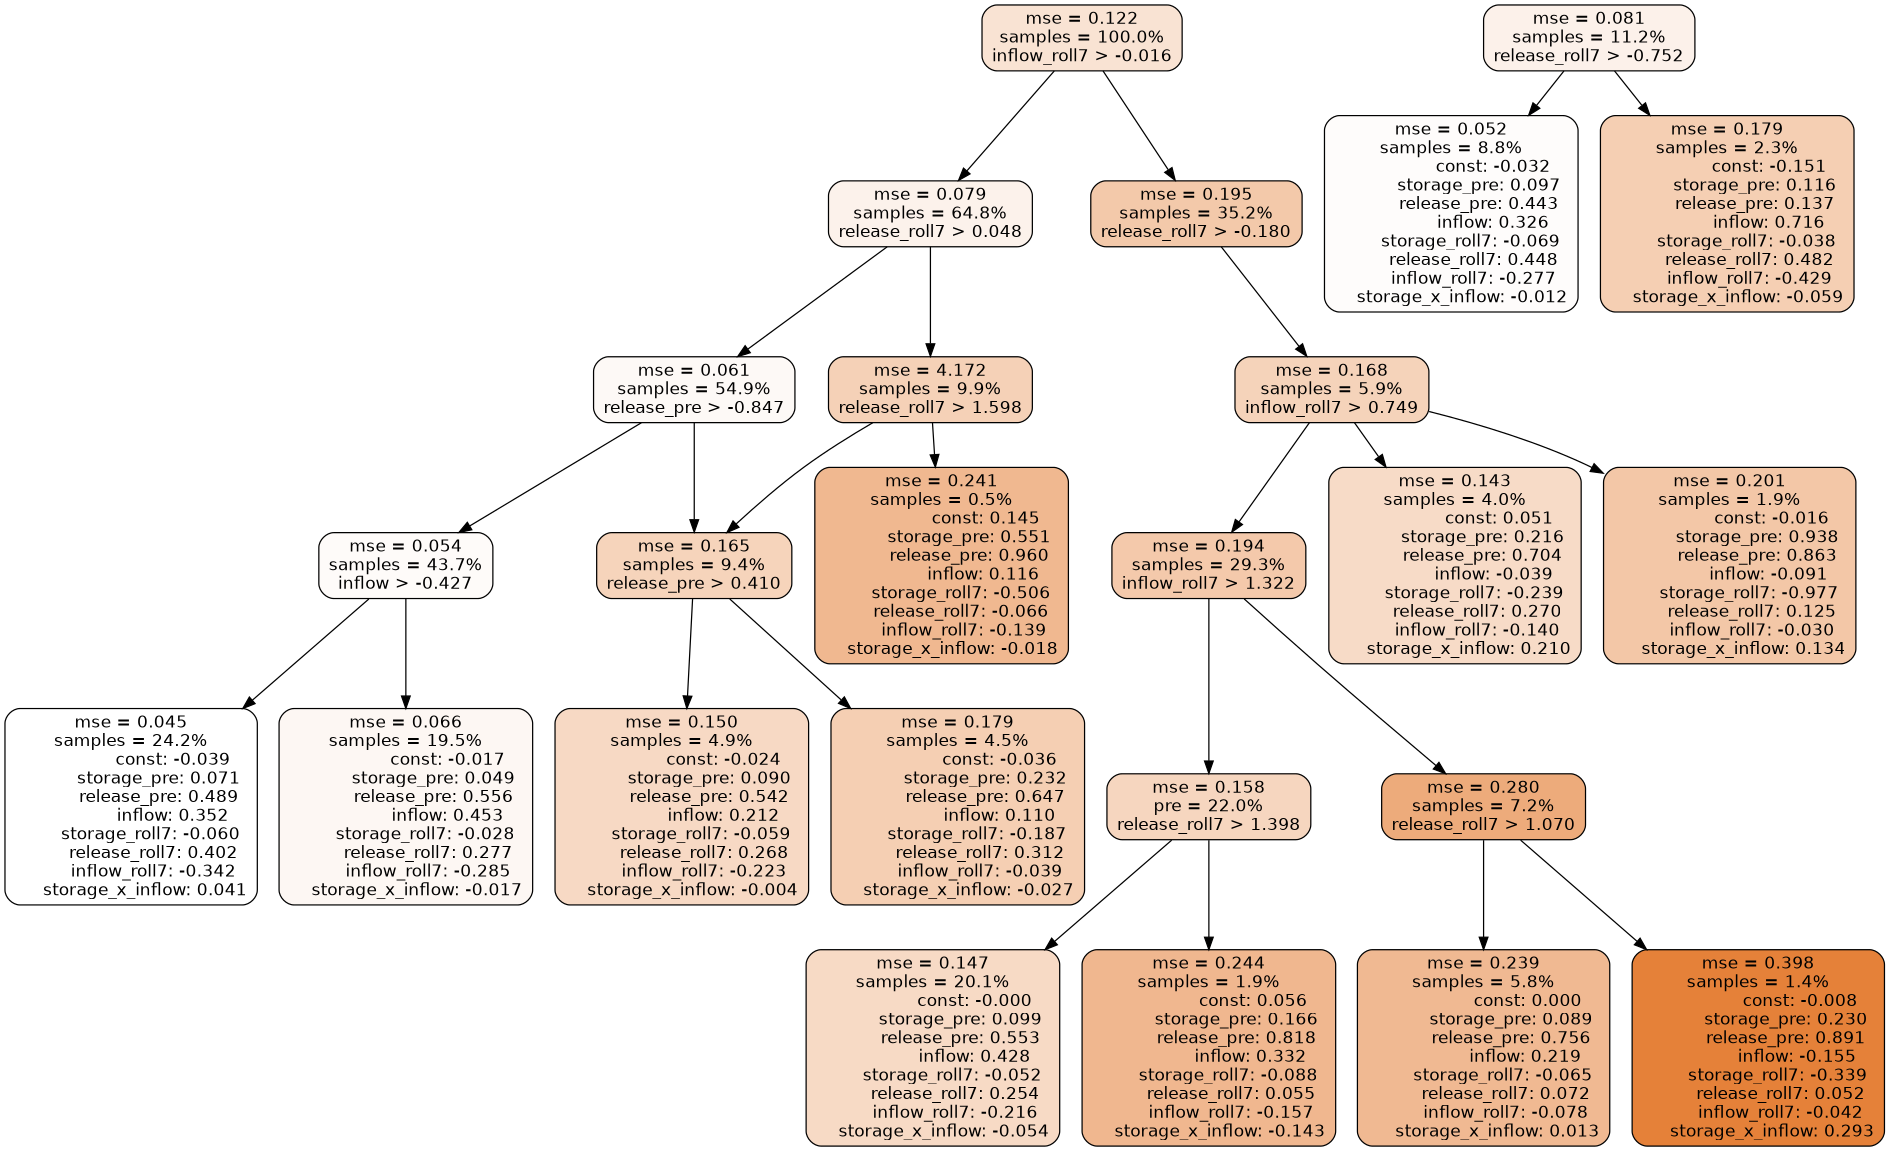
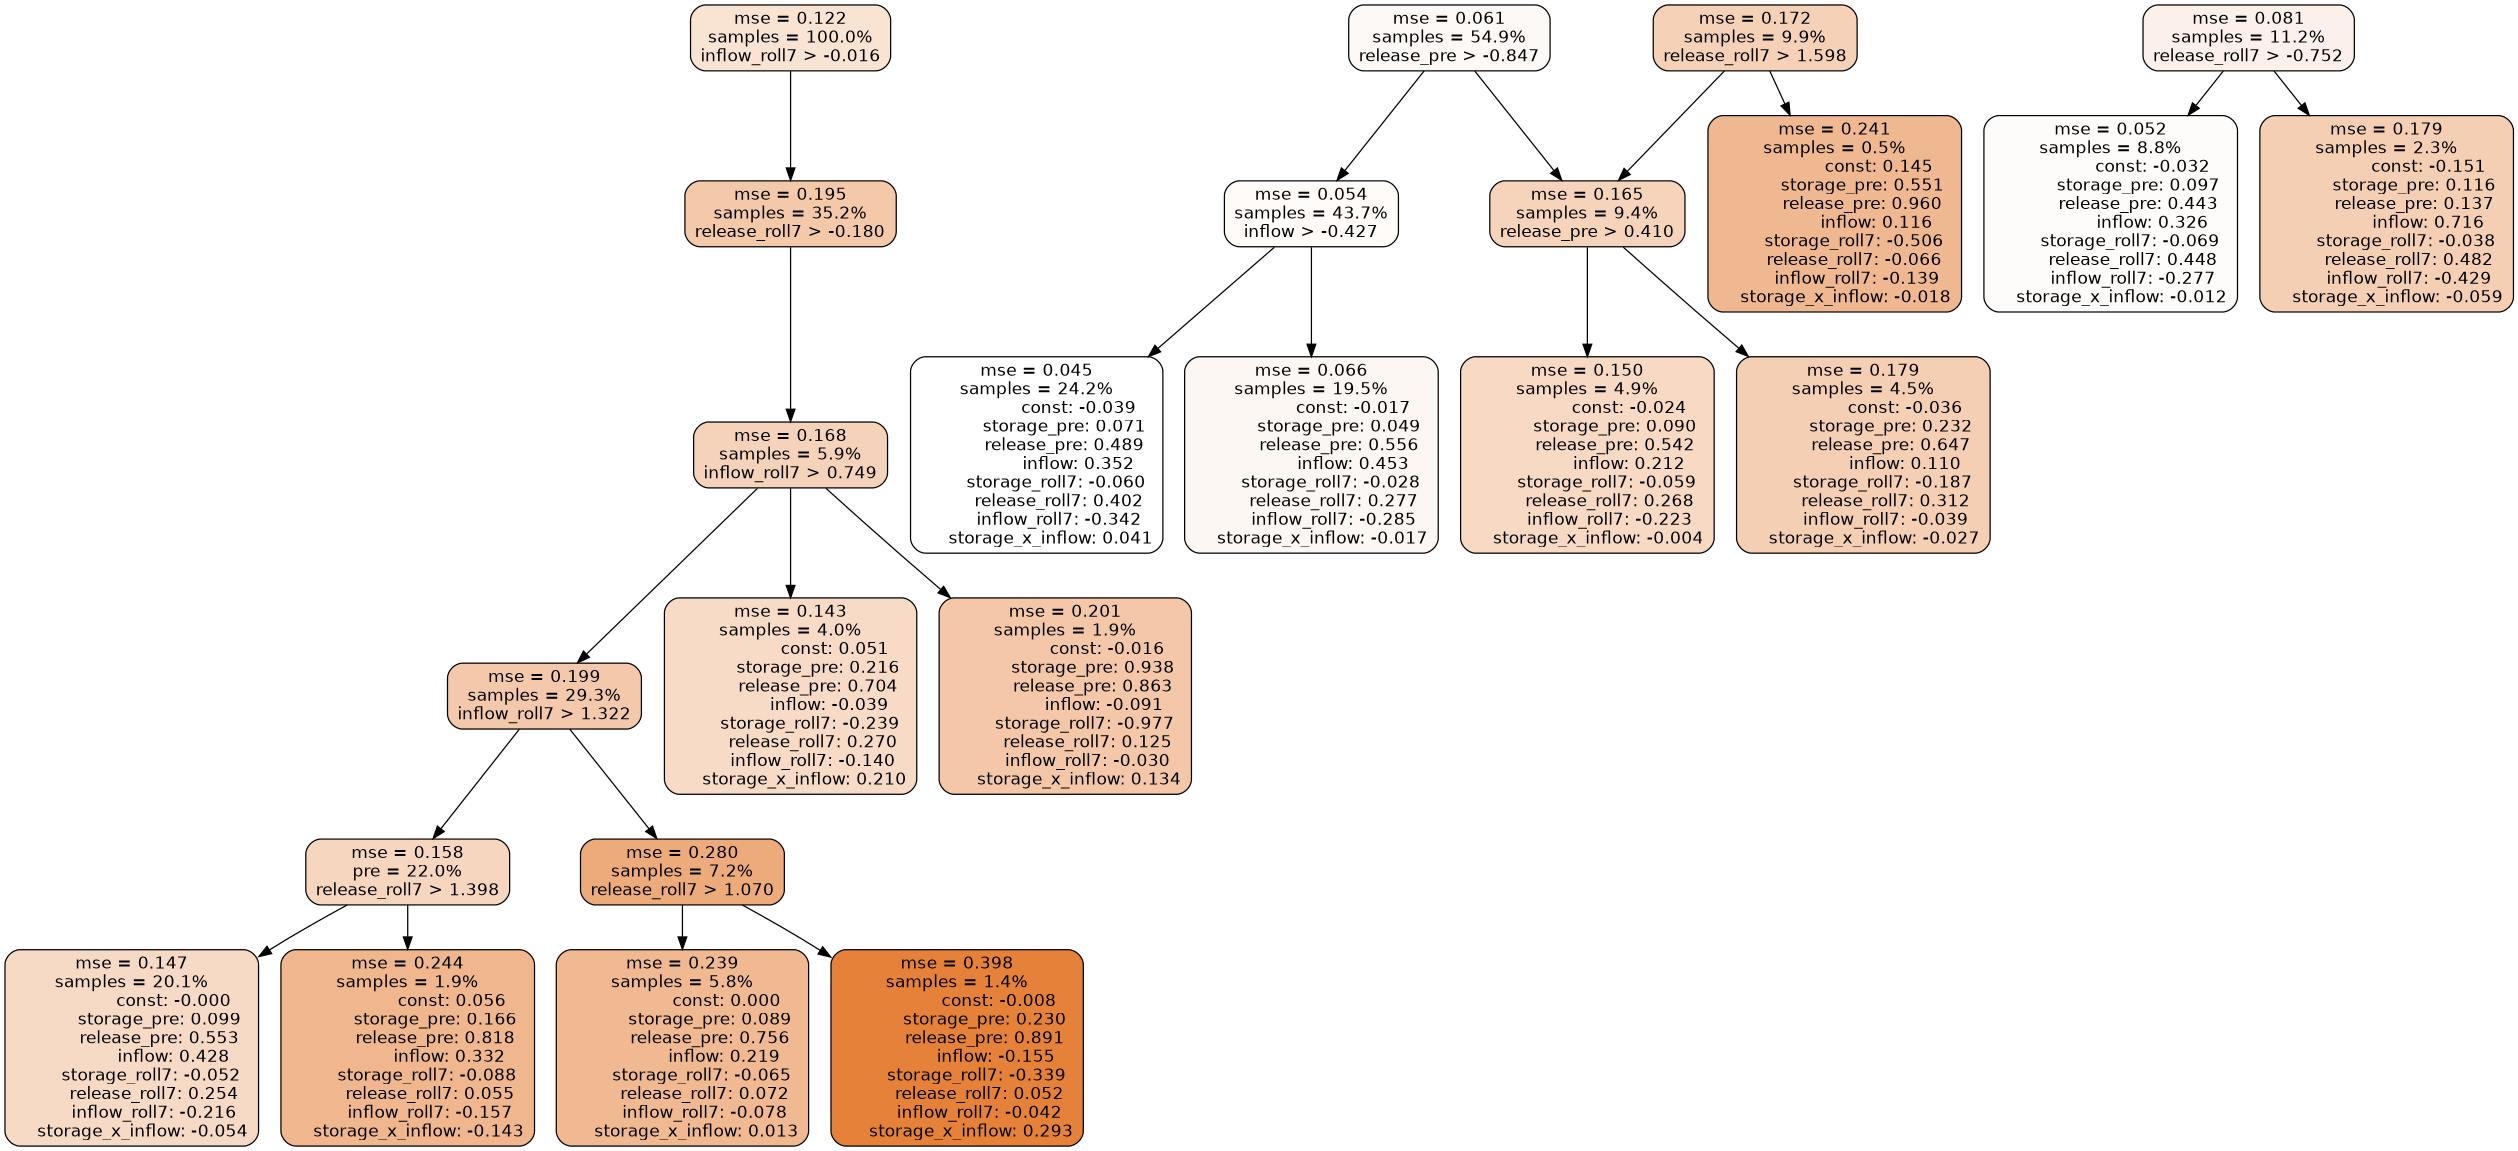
node "mse = 0.079 samples = 64.8% release_roll7 > 0.048": removed
node "mse = 4.172 samples = 9.9% release_roll7 > 1.598": label "mse = 4.172 samples = 9.9% release_roll7 > 1.598" -> "mse = 0.172 samples = 9.9% release_roll7 > 1.598"
node "mse = 0.194 samples = 29.3% inflow_roll7 > 1.322": label "mse = 0.194 samples = 29.3% inflow_roll7 > 1.322" -> "mse = 0.199 samples = 29.3% inflow_roll7 > 1.322"
